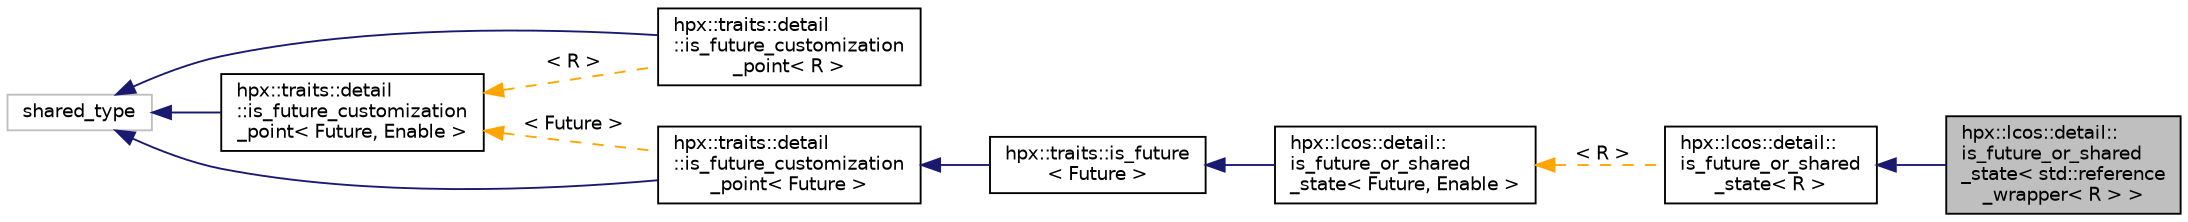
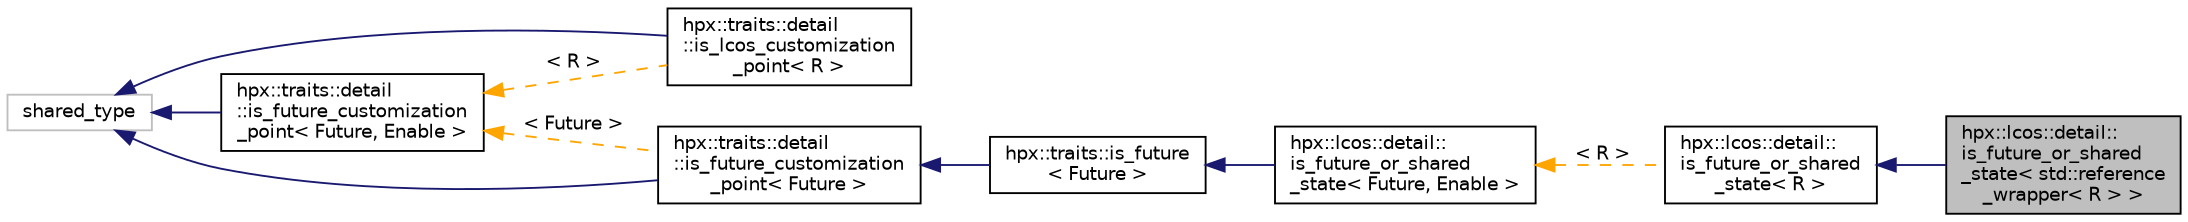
node "hpx::traits::detail ::is_future_customization _point< R >": label "hpx::traits::detail ::is_future_customization _point< R >" -> "hpx::traits::detail ::is_lcos_customization _point< R >"
